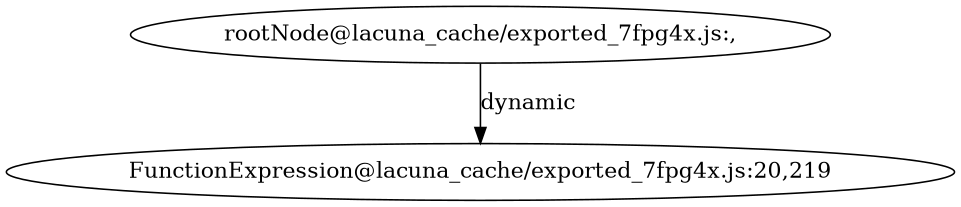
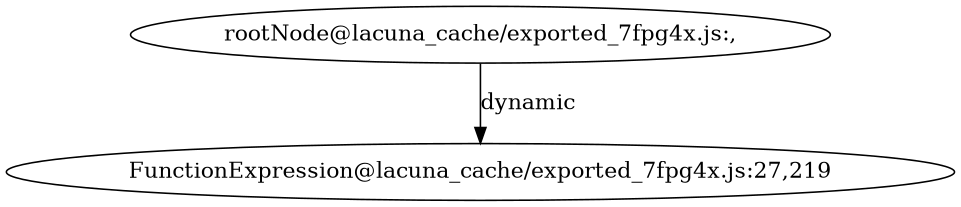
node "FunctionExpression@lacuna_cache/exported_7fpg4x.js:20,219": label "FunctionExpression@lacuna_cache/exported_7fpg4x.js:20,219" -> "FunctionExpression@lacuna_cache/exported_7fpg4x.js:27,219"
